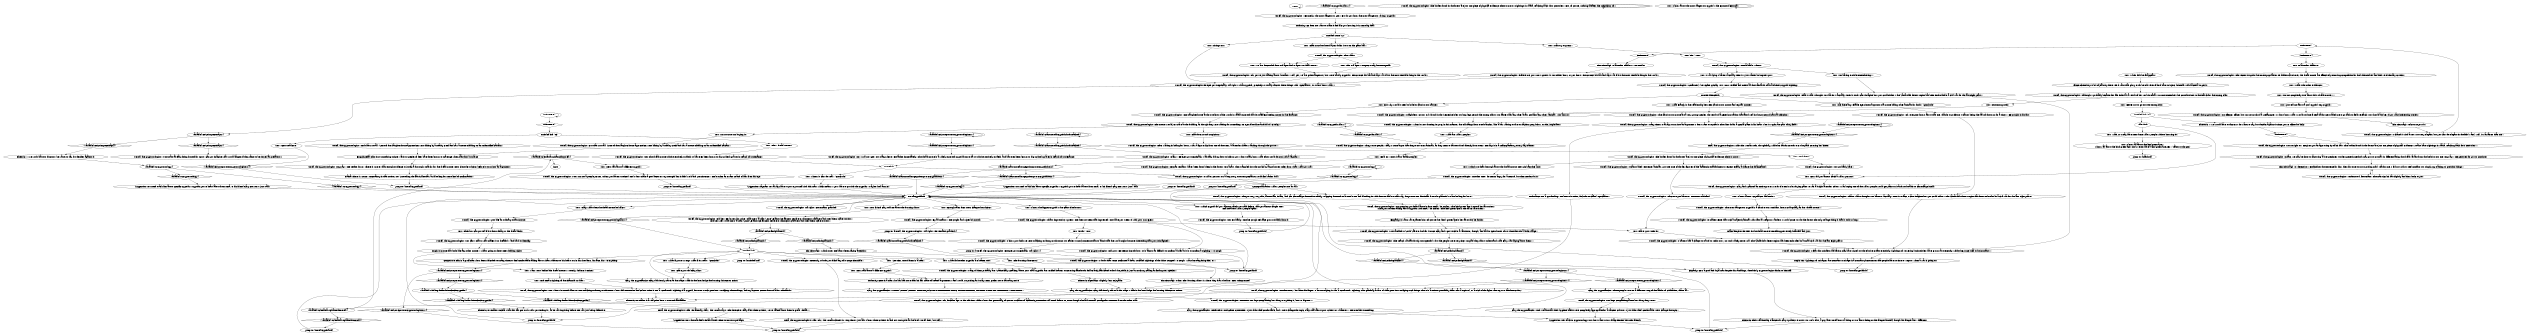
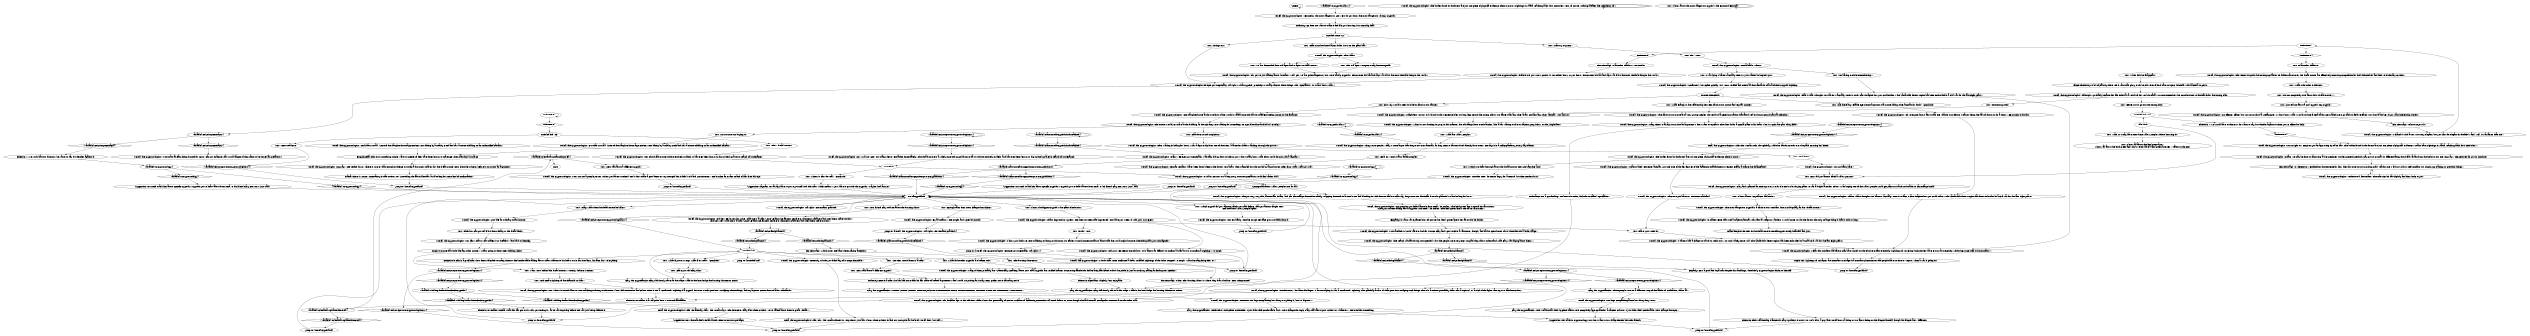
node "WHAT": label "WHAT" -> "START"
edge "Untitled hub (04)" -> "willowhub": reversed
node "Jump to: [mainhub]": removed
edge "Jump to: [Untitled hub]" -> "Untitled hub": reversed
